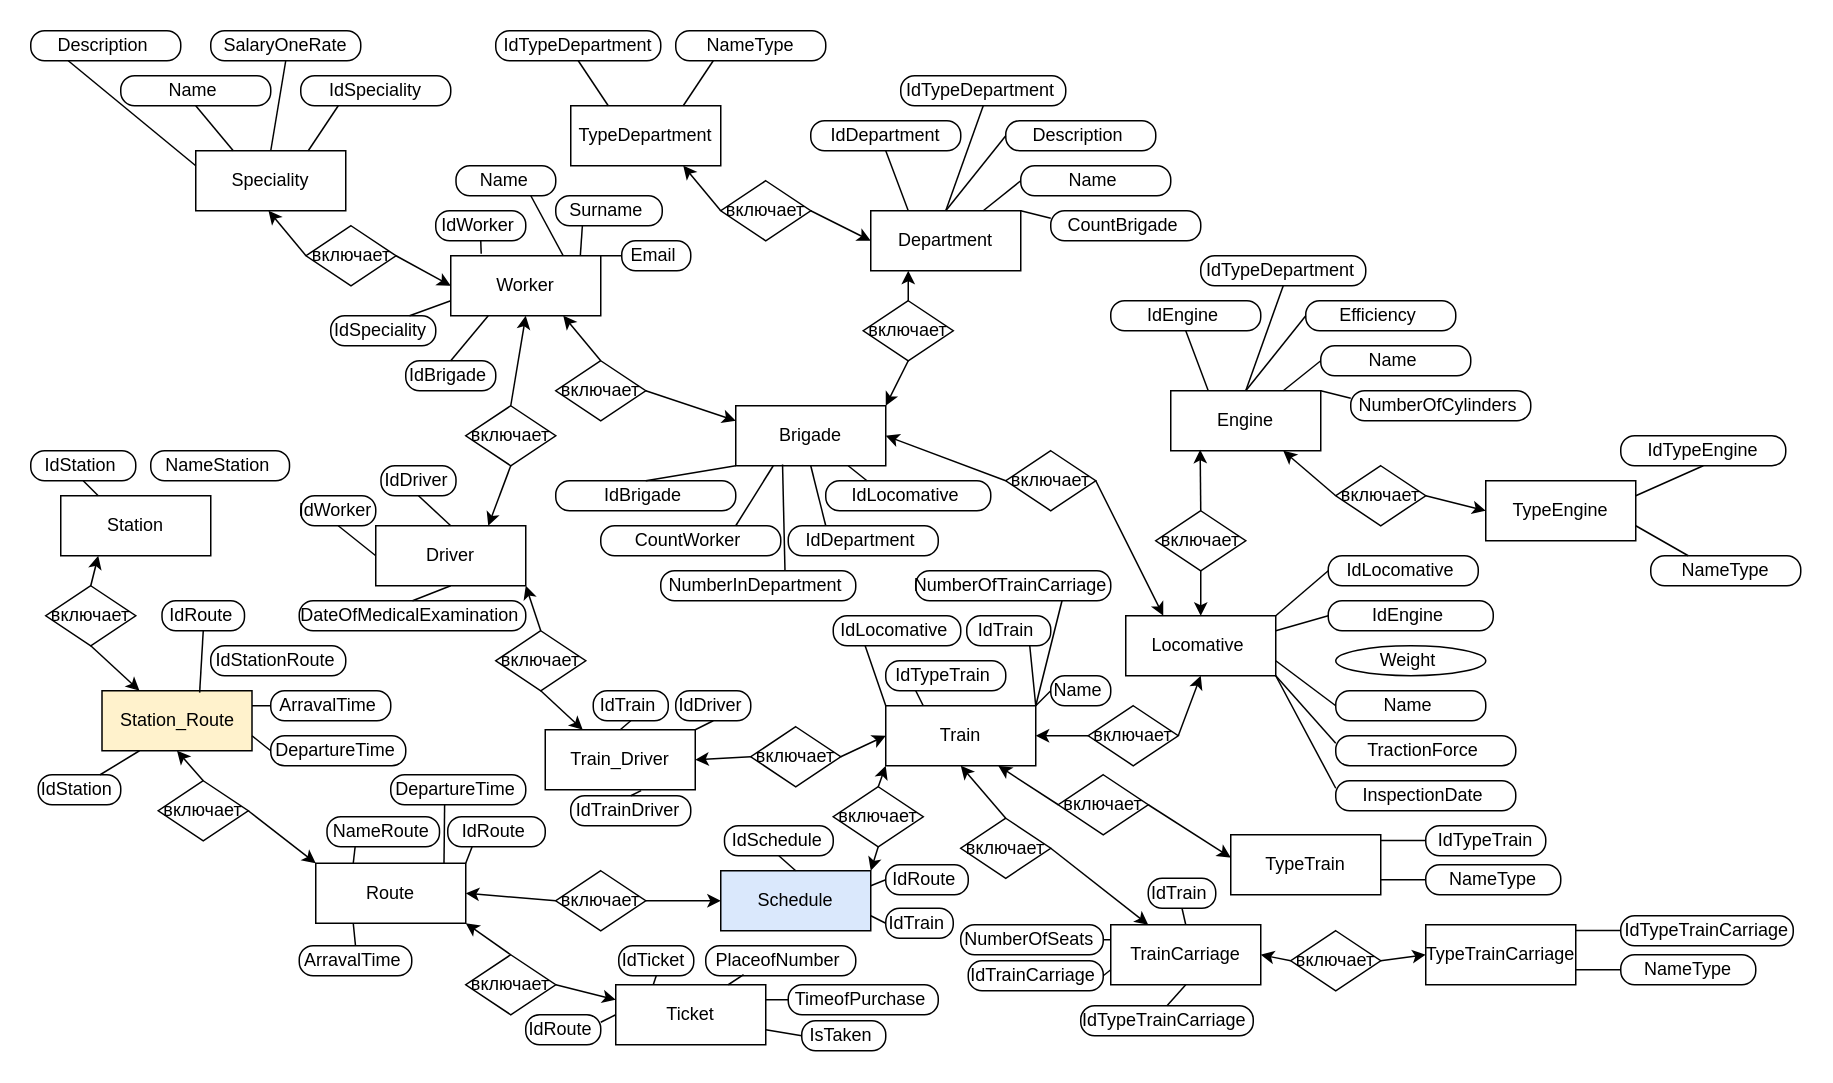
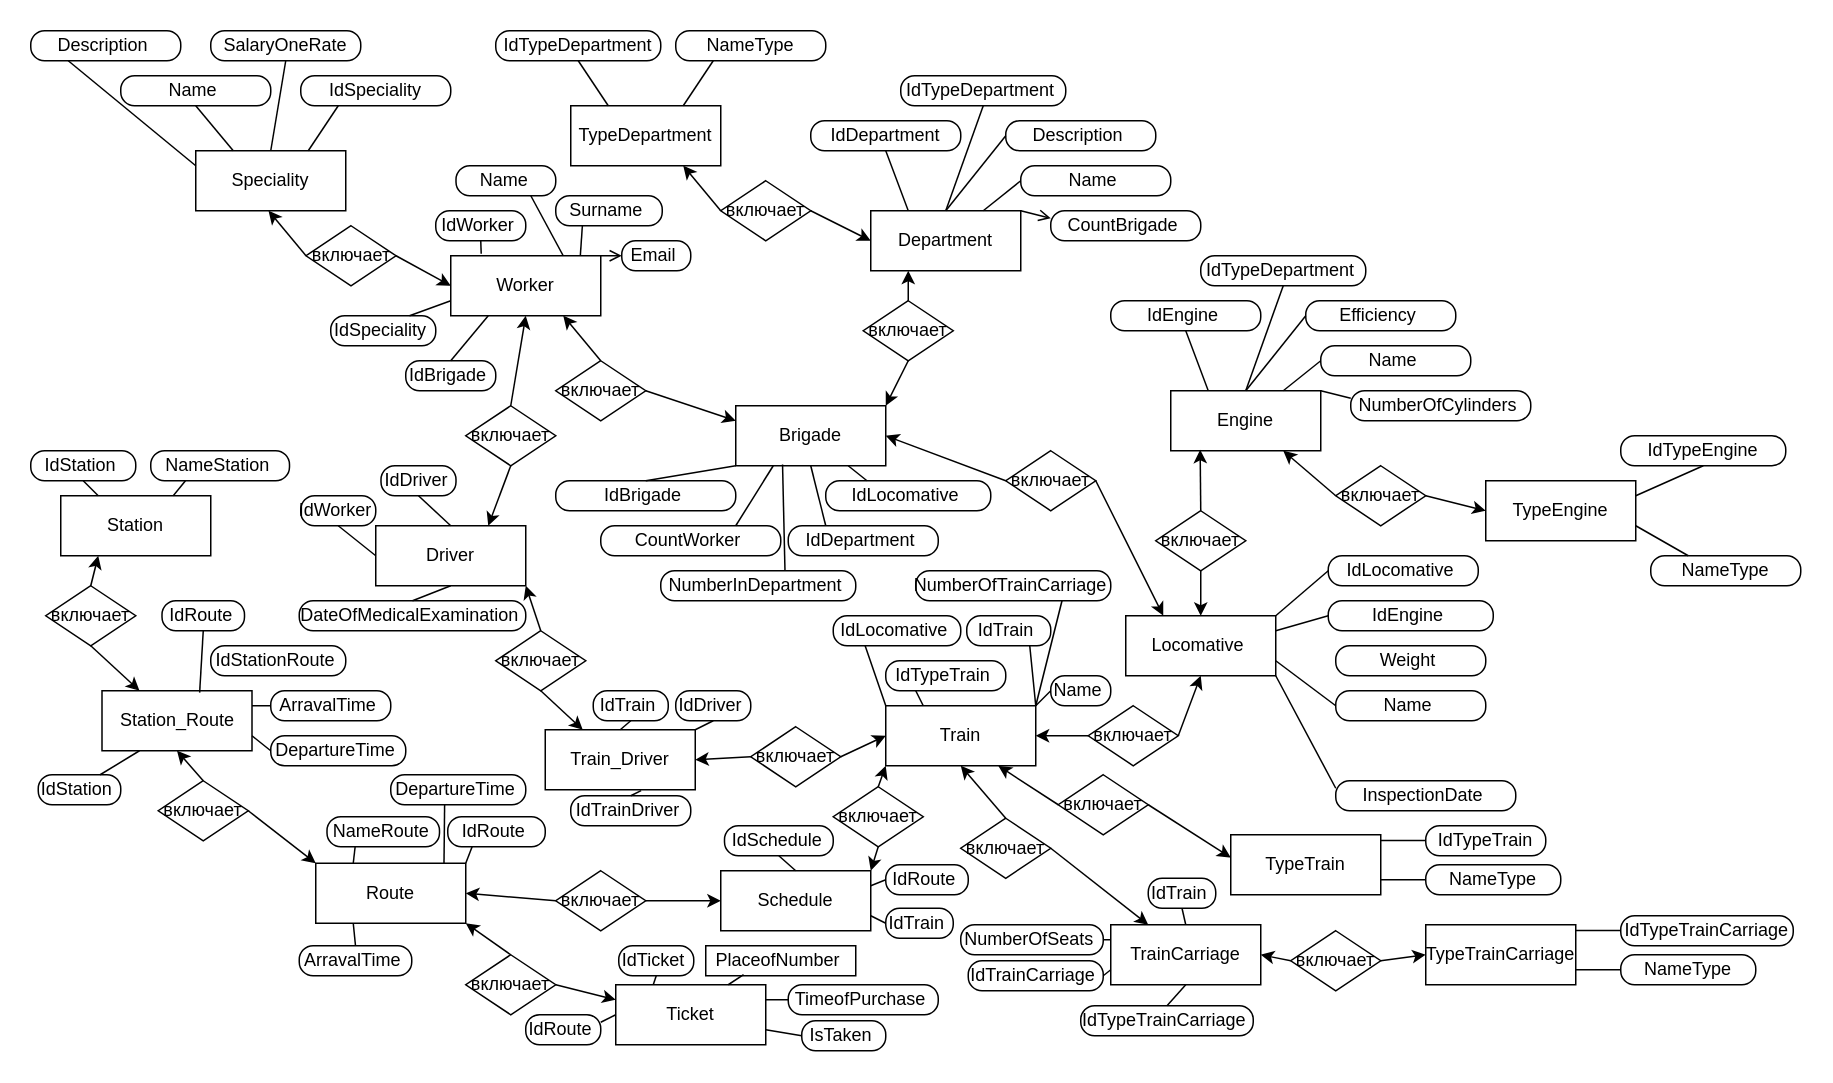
edge "CountBrigade" -- "Department": arrowhead none -> open
edge "Email" -- "Worker": arrowhead none -> open
edge "NameStation" -- "Station": added
node "Weight": shape ellipse -> rounded rectangle
edge "Locomative" -- "TractionForce": removed
node "Station_Route": fillcolor #fff2cc -> #ffffff
node "TractionForce": removed
node "Schedule": fillcolor #dae8fc -> #ffffff
node "PlaceofNumber": shape rounded rectangle -> rectangle
